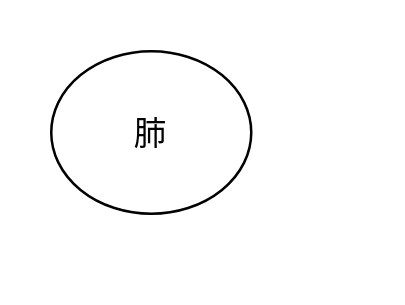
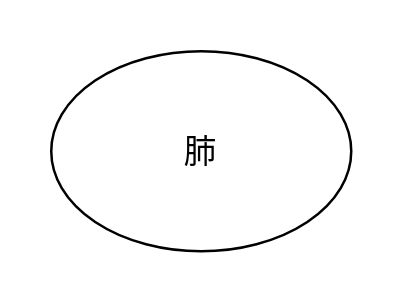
node "肺": size 200x163 -> 300x200
